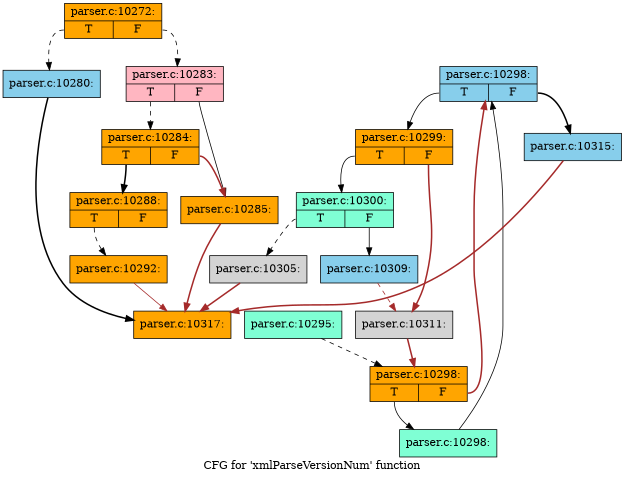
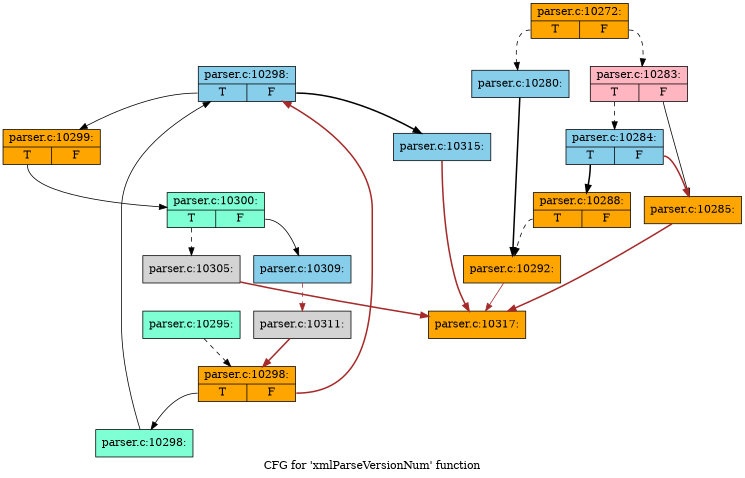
node "parser.c:10284:": fillcolor orange -> skyblue
edge "parser.c:10280:" -> "parser.c:10317:": now "parser.c:10280:" -> "parser.c:10292:"
edge "parser.c:10299:" -> "parser.c:10311:": removed
